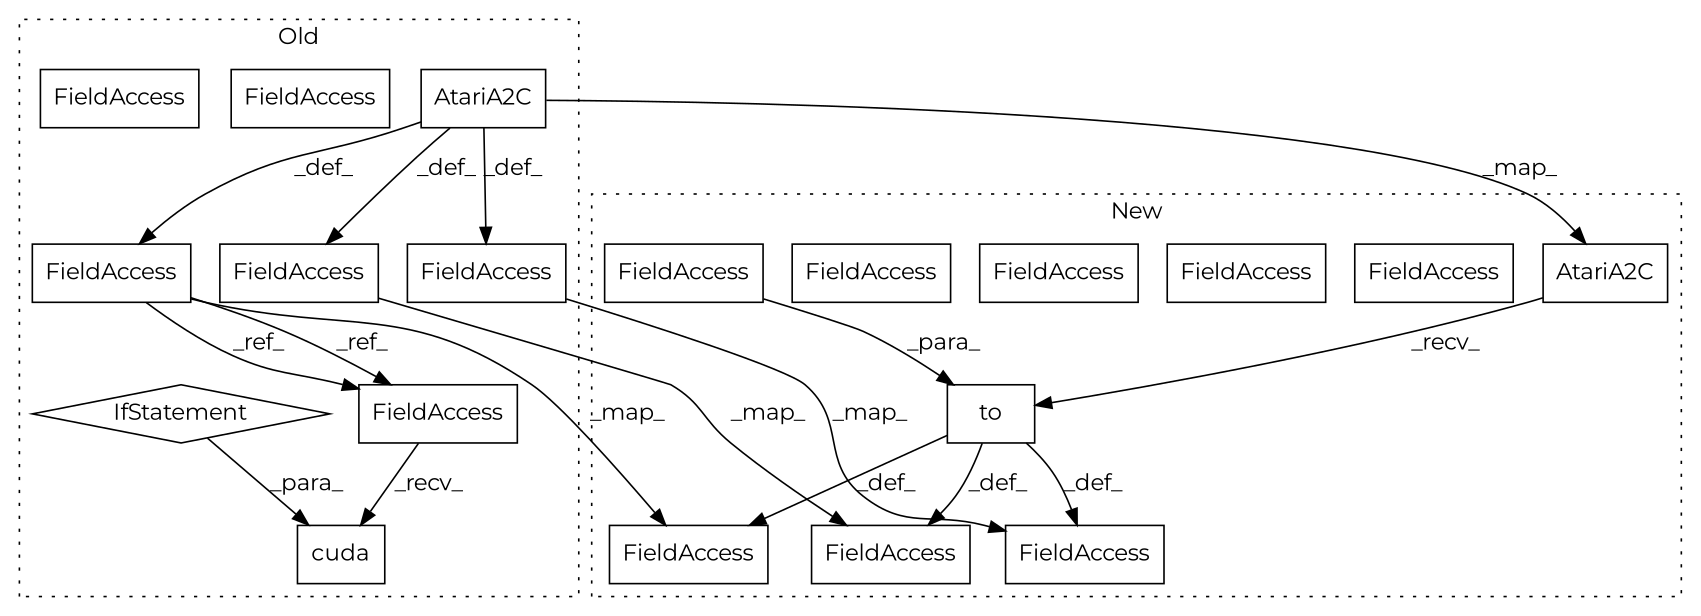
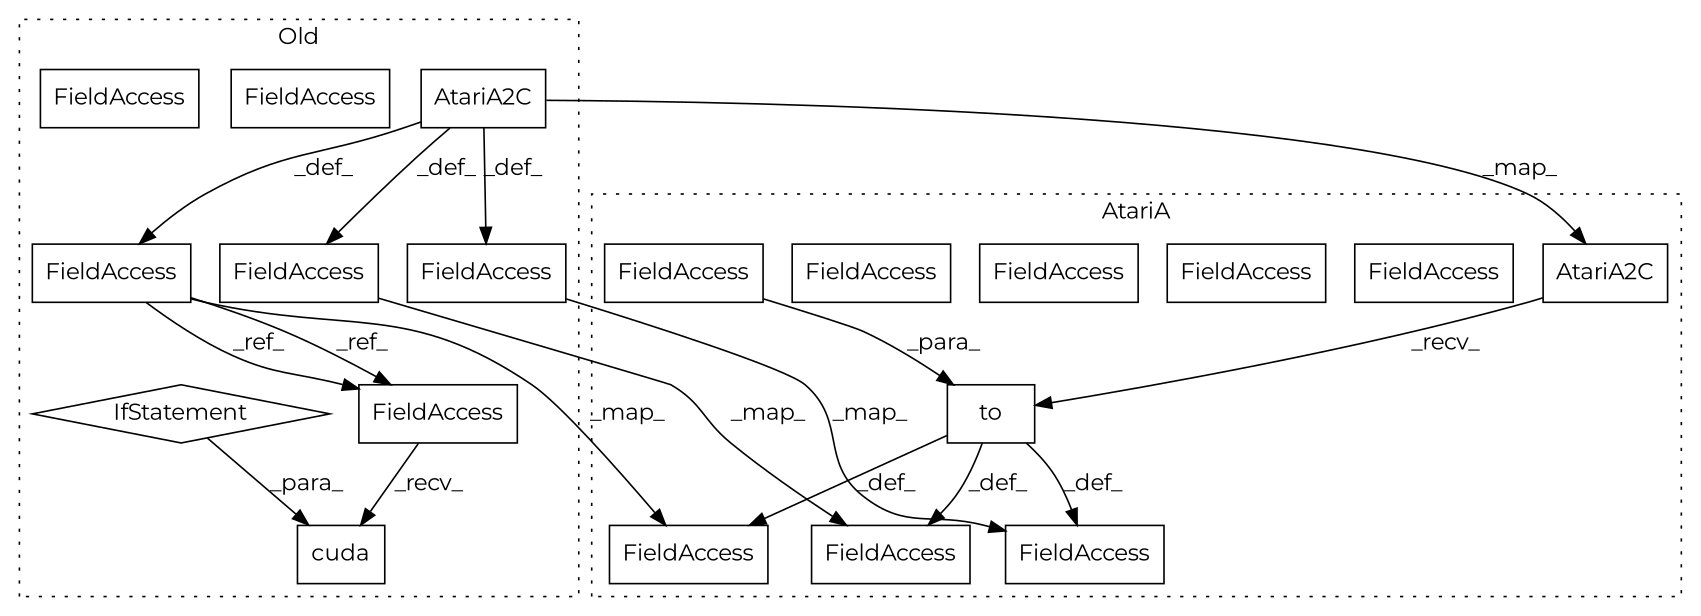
cluster "New": label "New" -> "AtariA"
